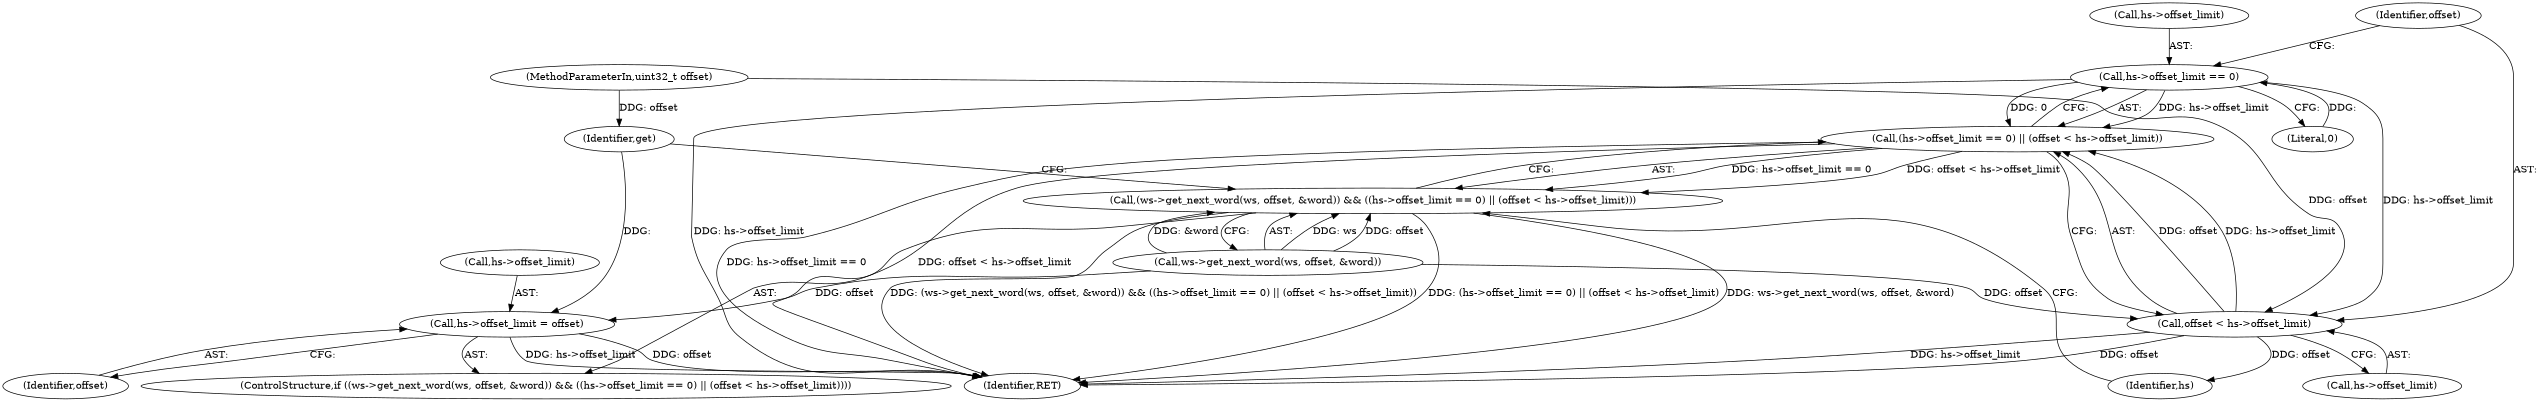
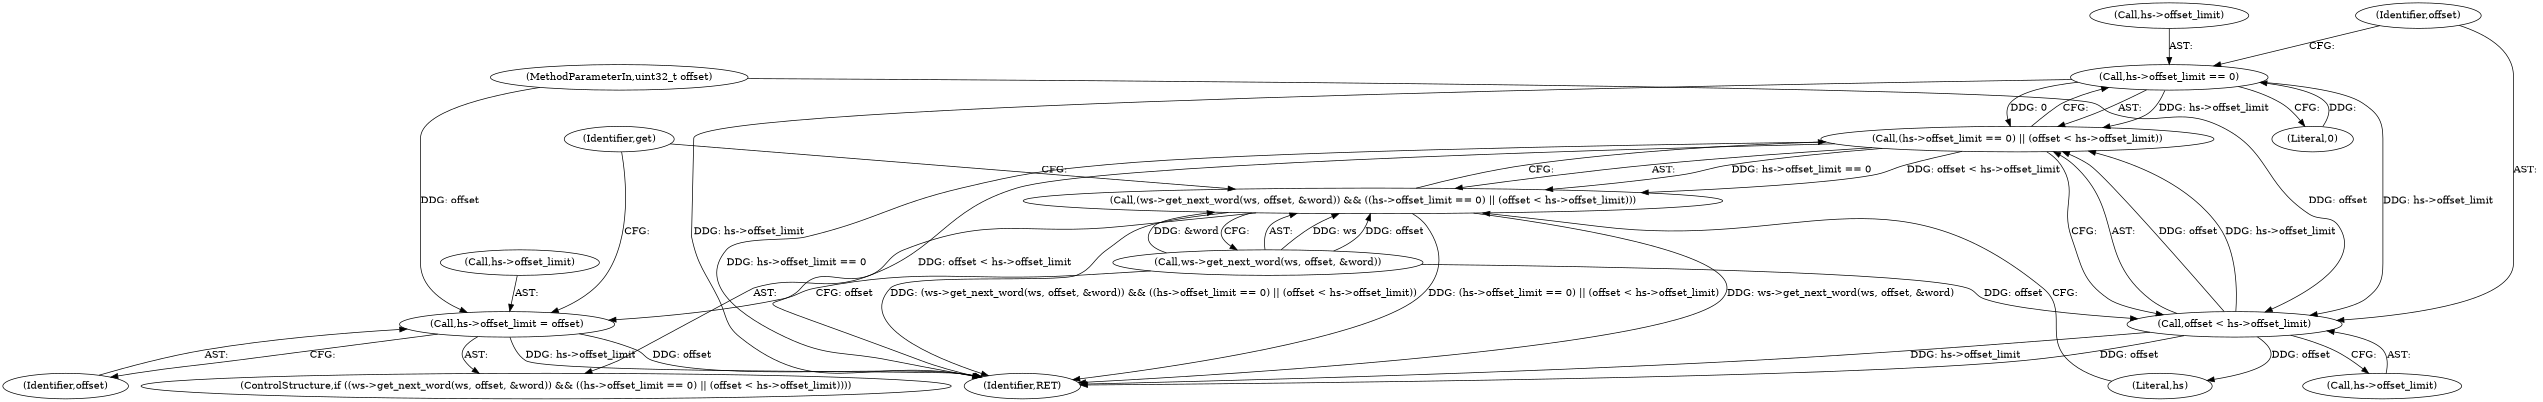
edge "(MethodParameterIn,uint32_t offset)" -> "(Identifier,get)": now "(MethodParameterIn,uint32_t offset)" -> "(Call,hs->offset_limit = offset)"
edge "(Identifier,get)" -> "(Call,hs->offset_limit = offset)": label "DDG: " -> "CFG: "
edge "(Call,ws->get_next_word(ws, offset, &word))" -> "(Call,hs->offset_limit = offset)": label "DDG: offset" -> "CFG: offset"
node "(Identifier,hs)": label "(Identifier,hs)" -> "(Literal,hs)"
